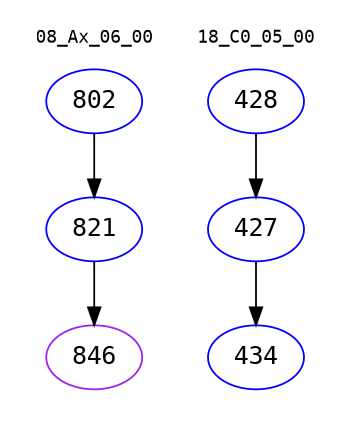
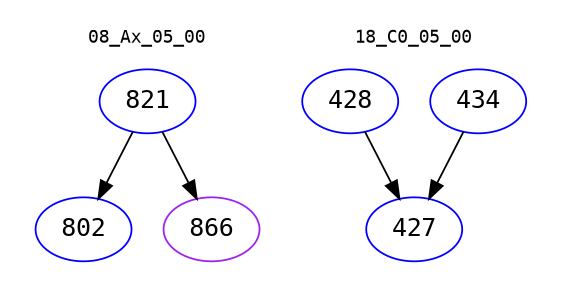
cluster "08_Ax_06_00": label "08_Ax_06_00" -> "08_Ax_05_00"
edge "802" -> "821": reversed
edge "427" -> "434": reversed
node "846": label "846" -> "866"
